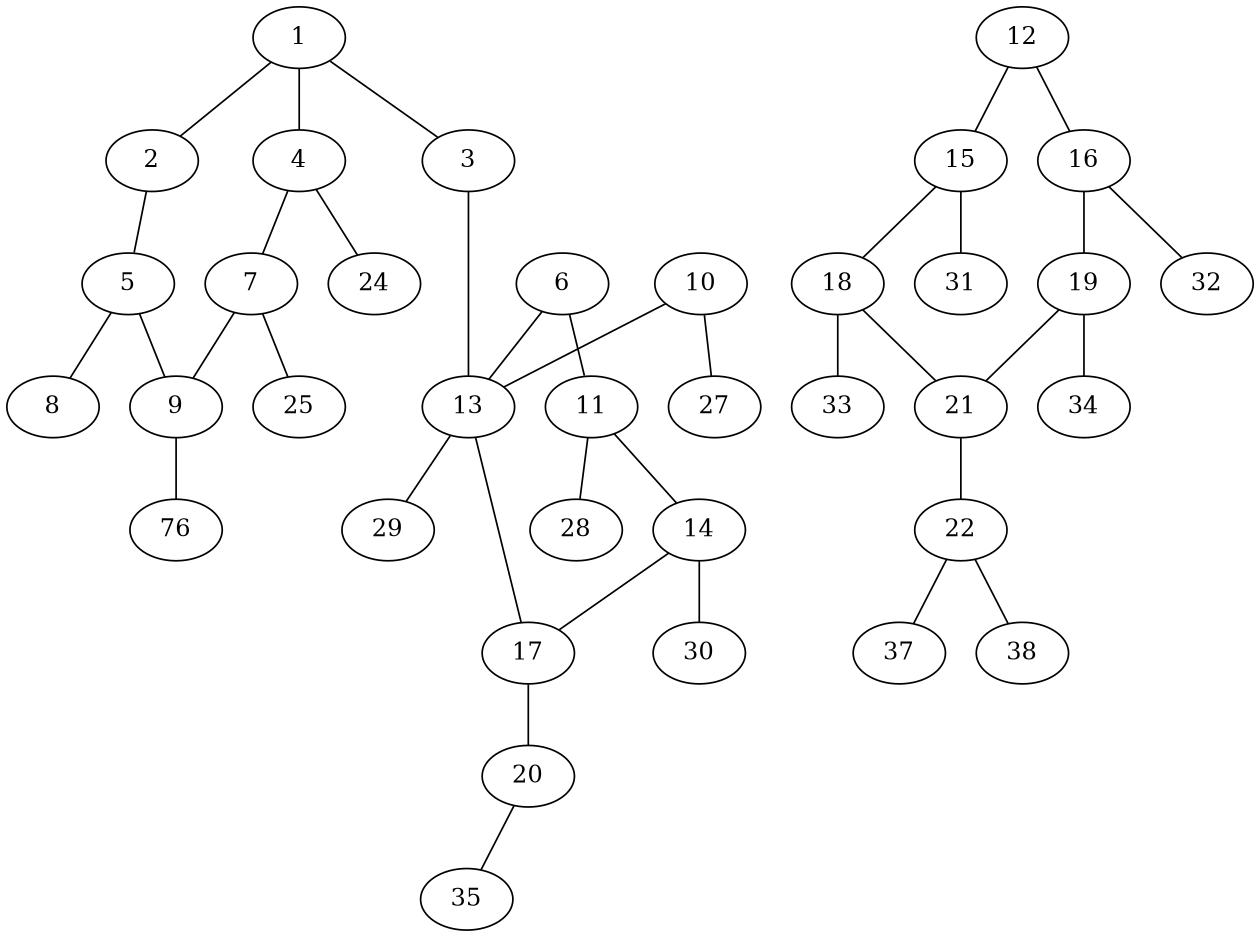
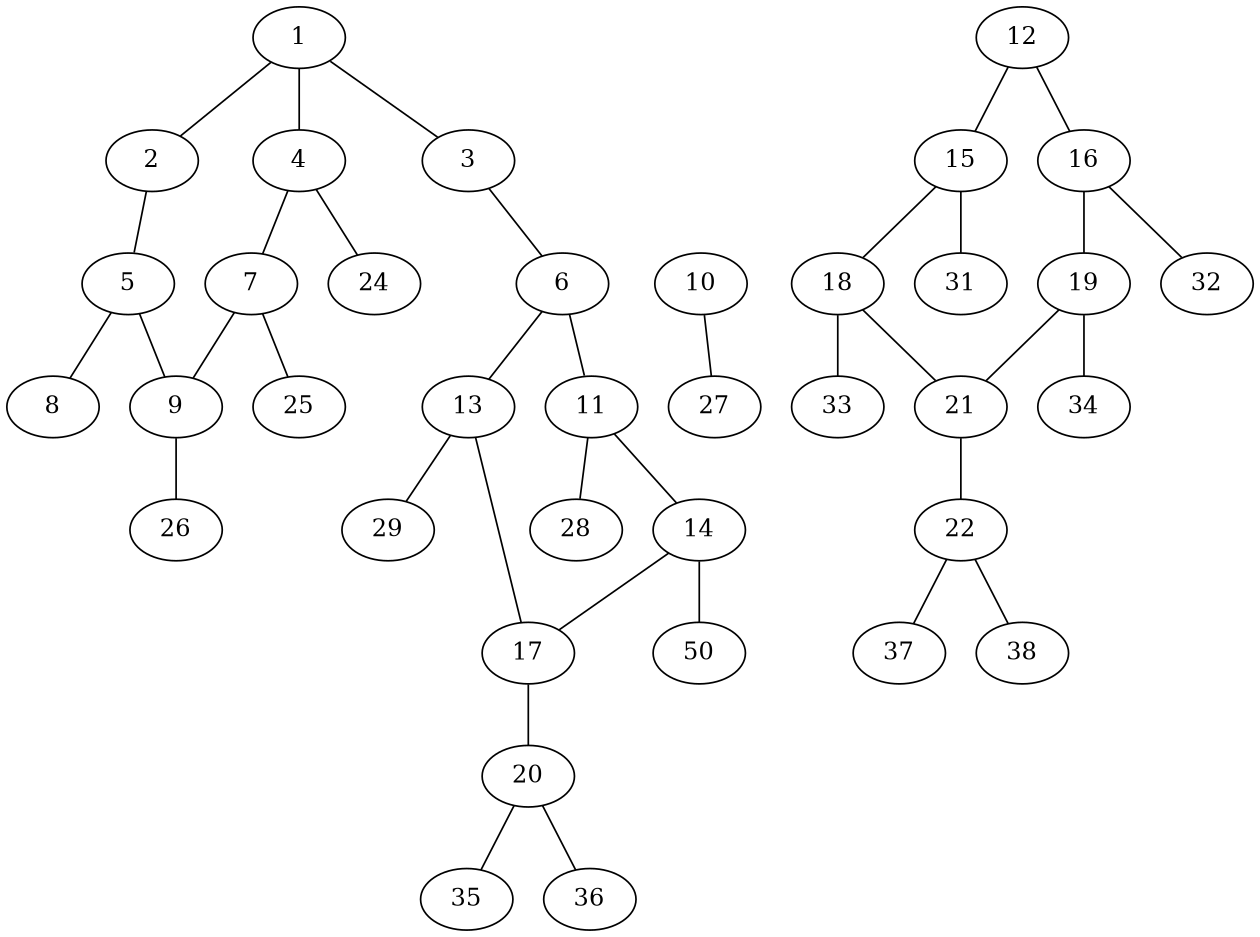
edge "3" -- "13": now "3" -- "6"
edge "10" -- "13": removed
node "76": label "76" -> "26"
node "30": label "30" -> "50"
node "36": added
